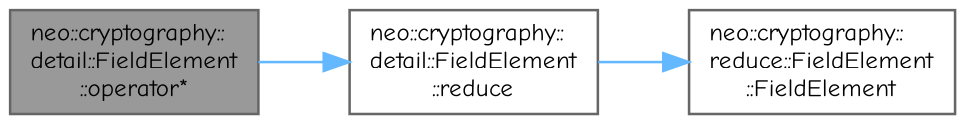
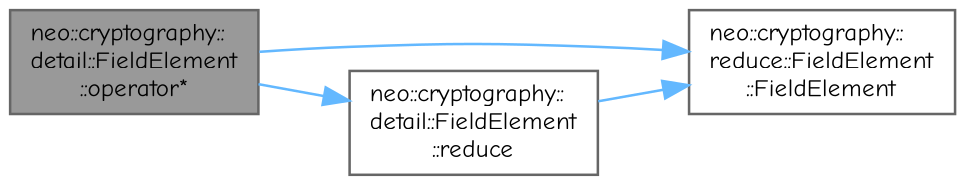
edge "neo::cryptography:: detail::FieldElement ::operator*" -> "neo::cryptography:: reduce::FieldElement ::FieldElement": added
